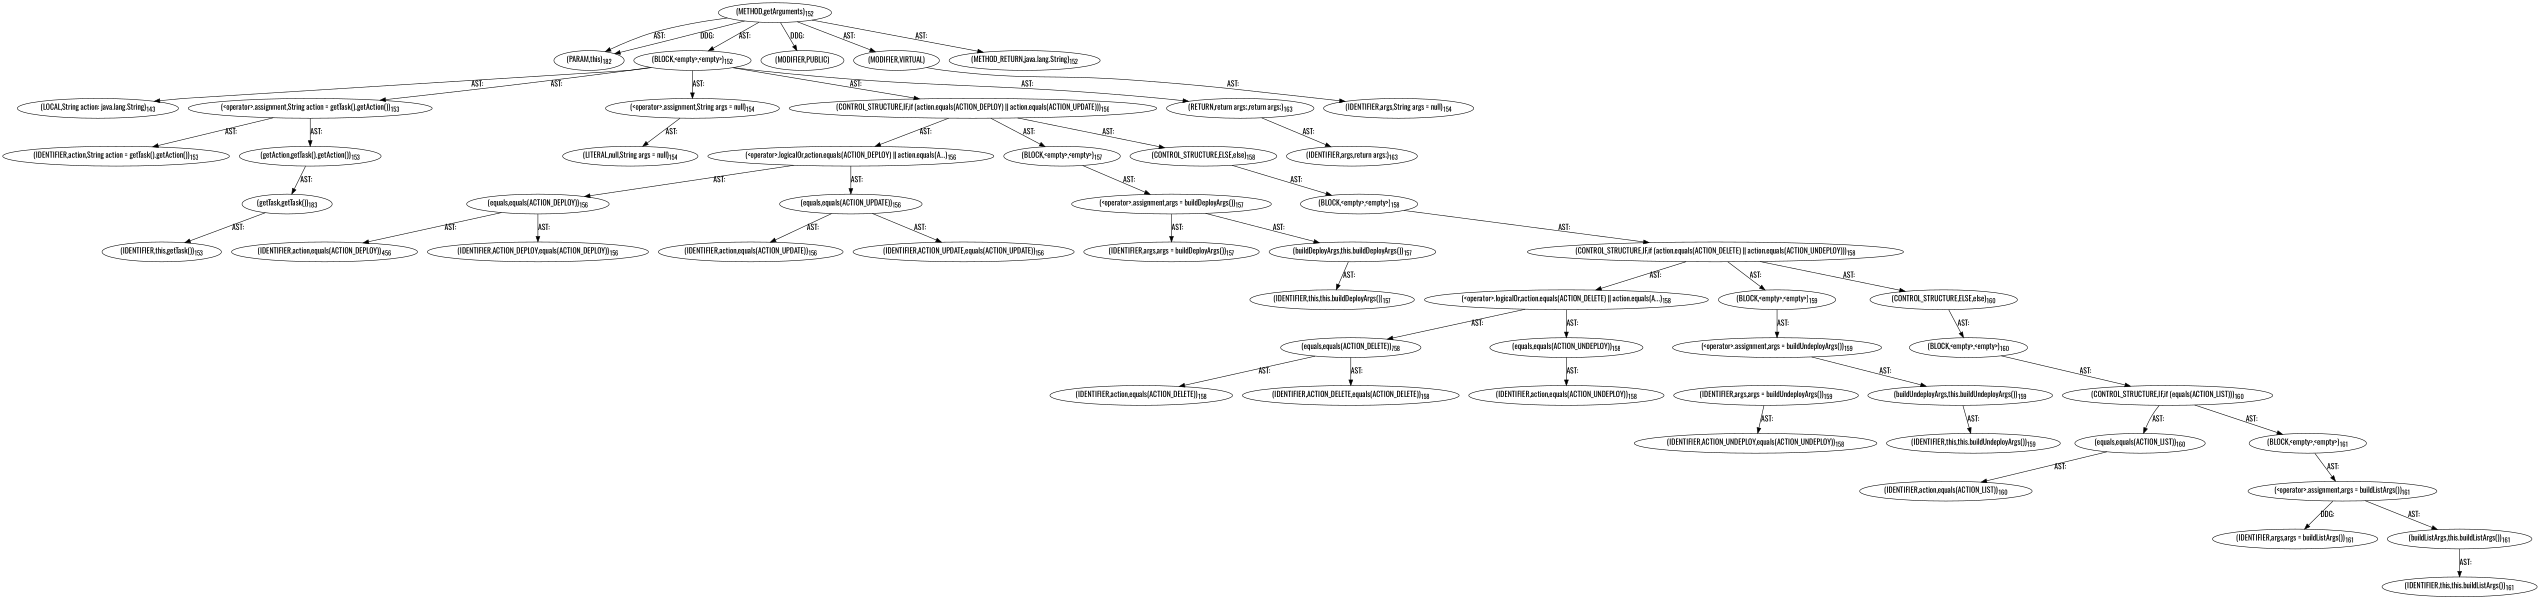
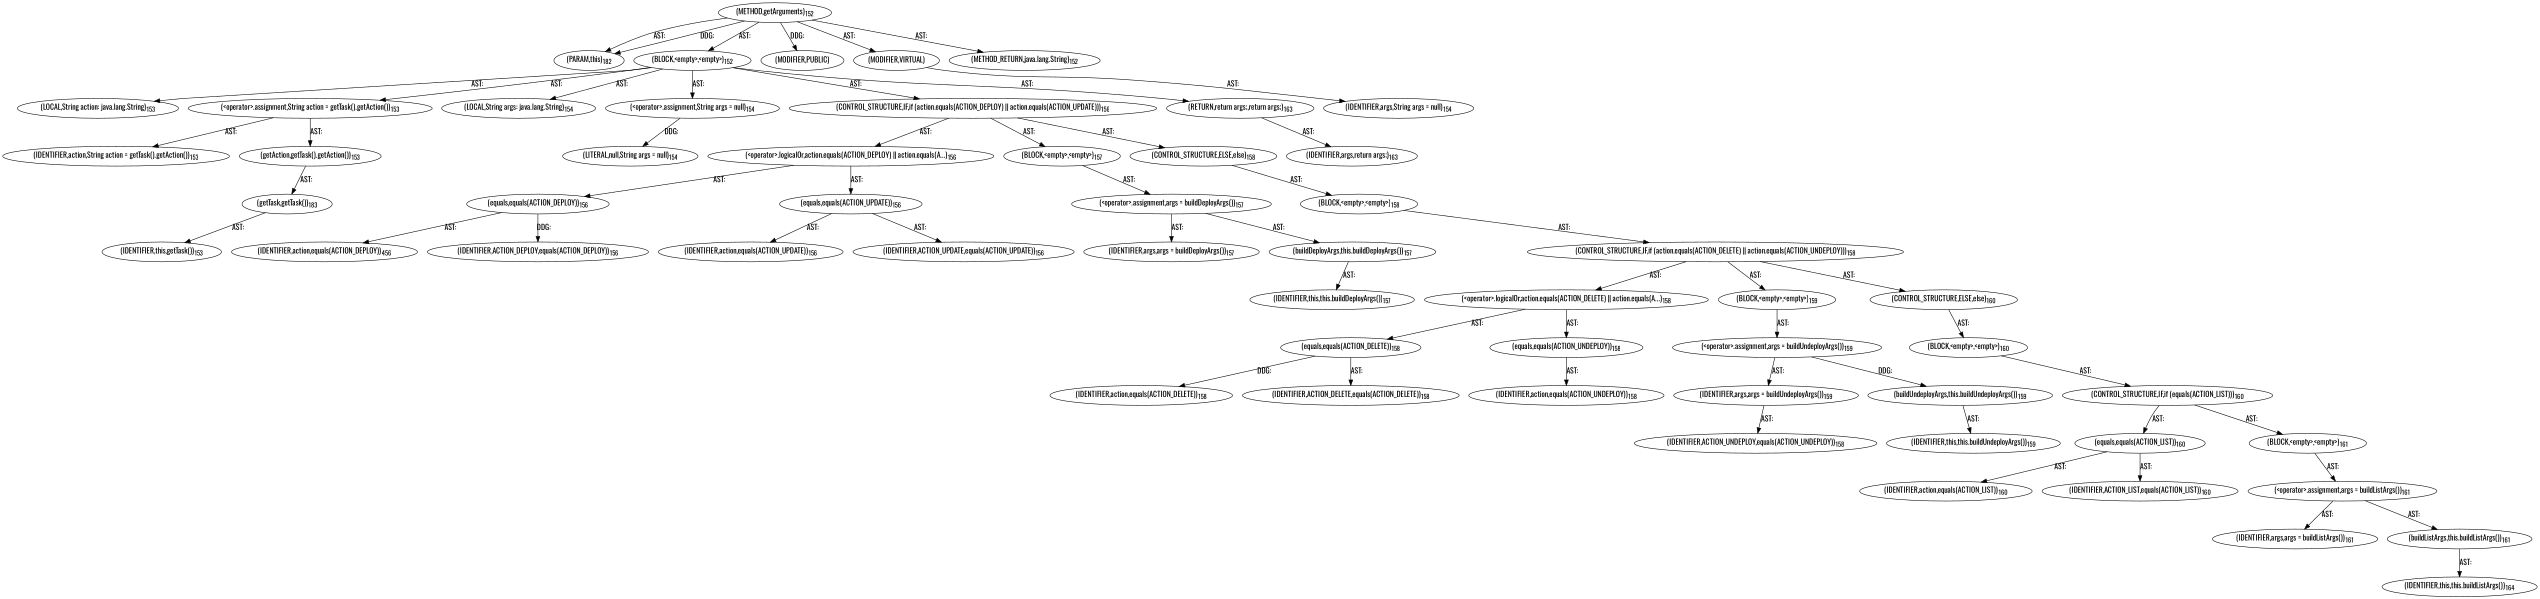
node "(LOCAL,String action: java.lang.String)": text "143" -> "153"
node "(LOCAL,String args: java.lang.String)": added
edge "(<operator>.assignment,String args = null)" -> "(LITERAL,null,String args = null)": label "AST: " -> "DDG: "
edge "(equals,equals(ACTION_DEPLOY))" -> "(IDENTIFIER,ACTION_DEPLOY,equals(ACTION_DEPLOY))": label "AST: " -> "DDG: "
node "(equals,equals(ACTION_DELETE))": text "758" -> "158"
edge "(<operator>.assignment,args = buildUndeployArgs())" -> "(IDENTIFIER,args,args = buildUndeployArgs())": added, label "AST:"
edge "(equals,equals(ACTION_DELETE))" -> "(IDENTIFIER,action,equals(ACTION_DELETE))": label "AST: " -> "DDG: "
edge "(<operator>.assignment,args = buildUndeployArgs())" -> "(buildUndeployArgs,this.buildUndeployArgs())": label "AST: " -> "DDG: "
node "(IDENTIFIER,ACTION_LIST,equals(ACTION_LIST))": added
edge "(<operator>.assignment,args = buildListArgs())" -> "(IDENTIFIER,args,args = buildListArgs())": label "DDG: " -> "AST: "
node "(IDENTIFIER,this,this.buildListArgs())": text "161" -> "164"
